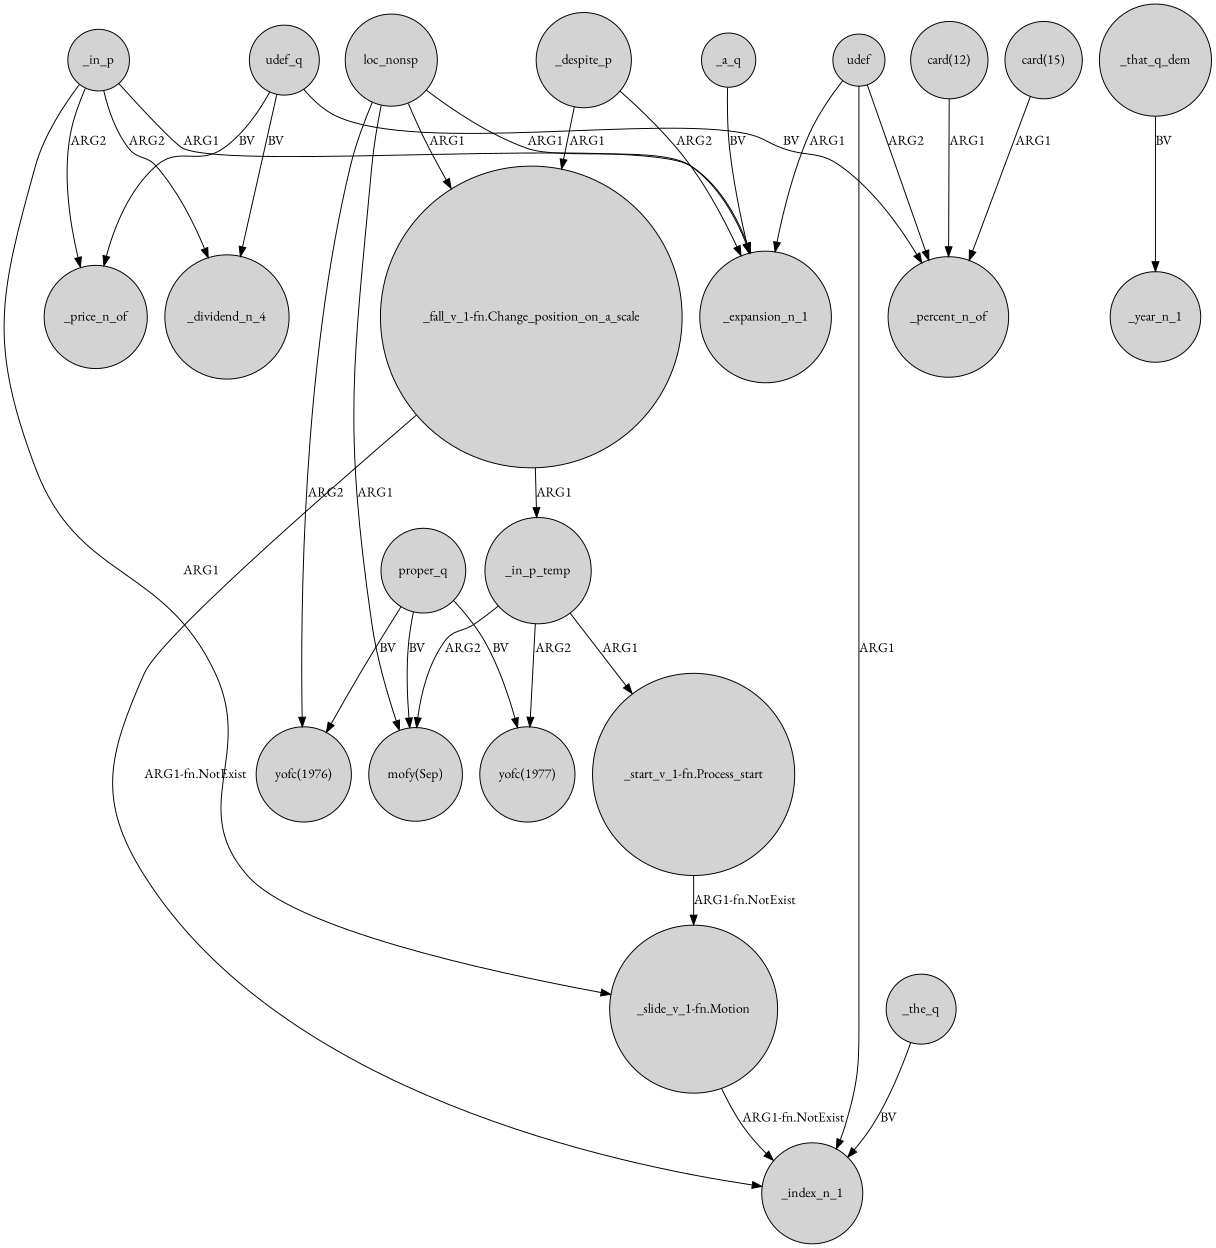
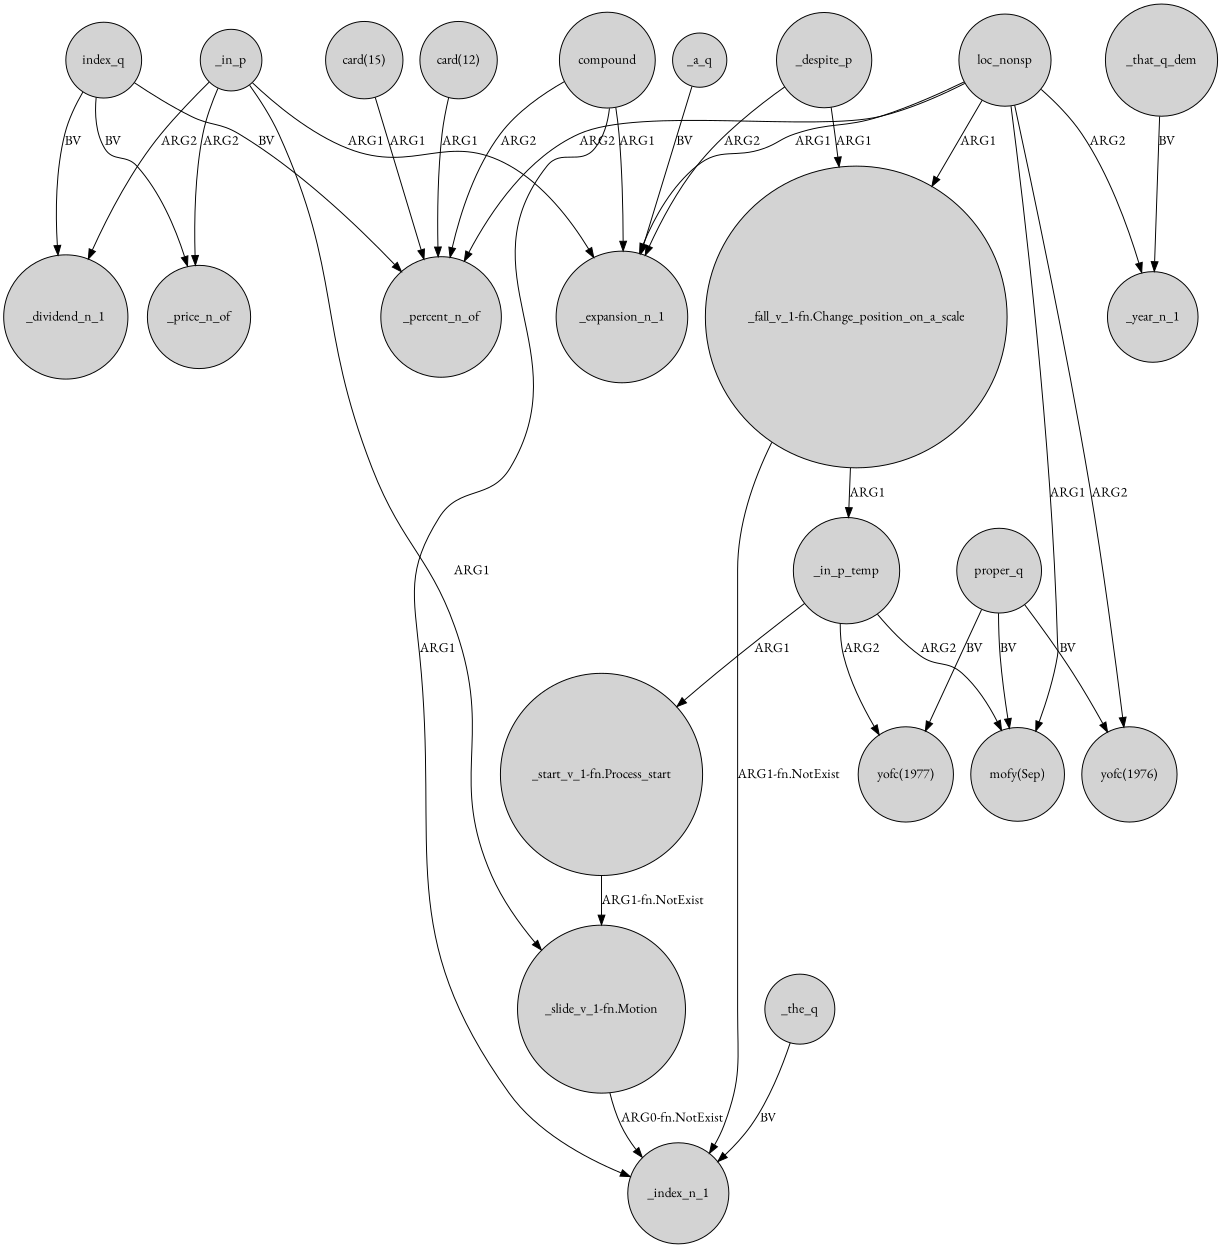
node "udef_q": label "udef_q" -> "index_q"
node "udef": label "udef" -> "compound"
edge "loc_nonsp" -> "_percent_n_of": added, label "ARG2"
edge "loc_nonsp" -> "_year_n_1": added, label "ARG2"
node "_dividend_n_4": label "_dividend_n_4" -> "_dividend_n_1"
edge "_slide_v_1-fn.Motion" -> "_index_n_1": label "ARG1-fn.NotExist" -> "ARG0-fn.NotExist"
